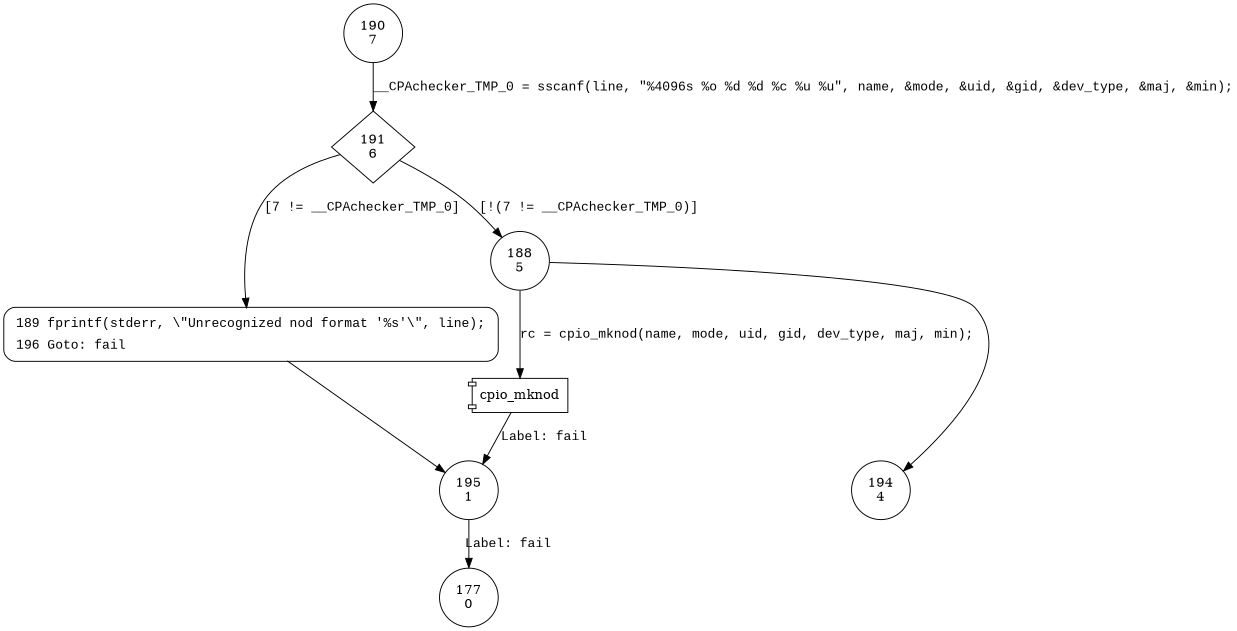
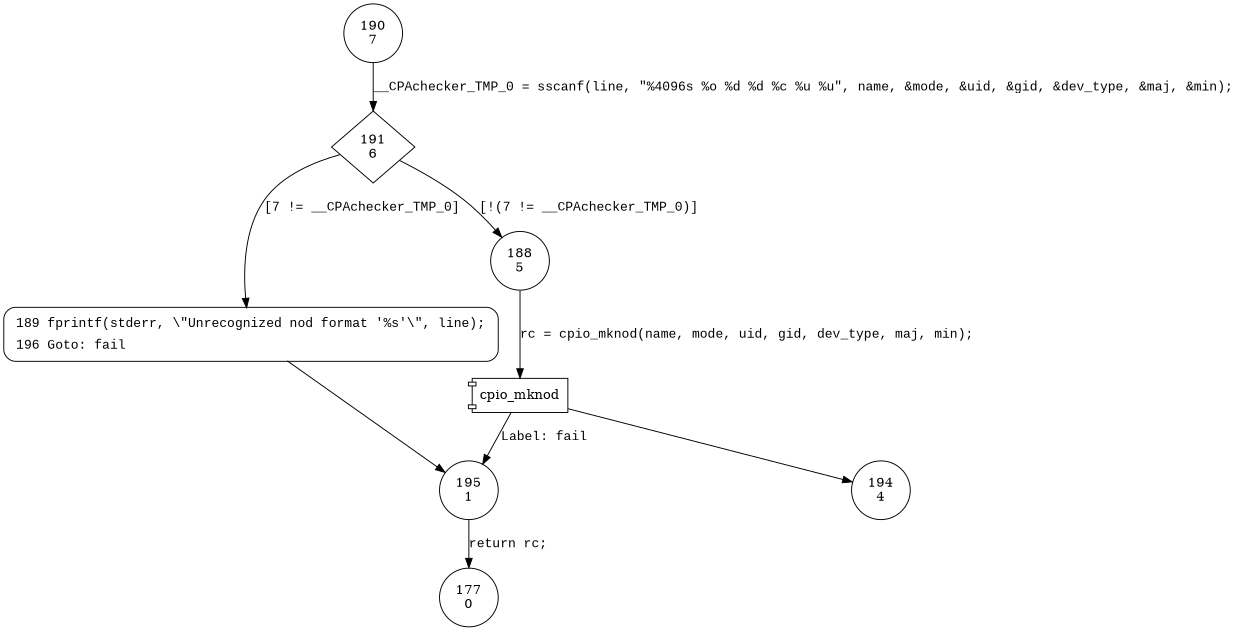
edge "188 5" -> "194 4": now "cpio_mknod" -> "194 4"
edge "195 1" -> "177 0": label "Label: fail" -> "return rc;"
